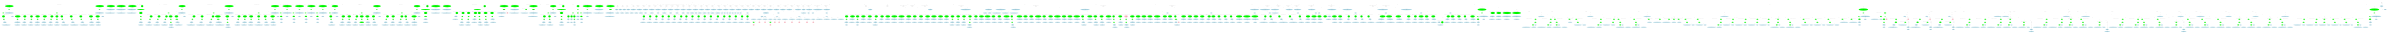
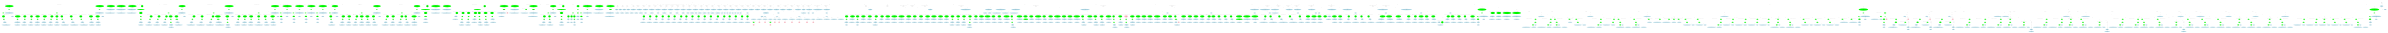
node "TypeDecl declname: unused_real_T_1 quals: []": fillcolor lightblue -> green
node "TypeDecl declname: is_c2_PowerWindow_control quals: []": fillcolor lightblue -> green
node "TypeDecl declname: rtu_Down_PSG quals: ['const']": fillcolor green -> lightblue
